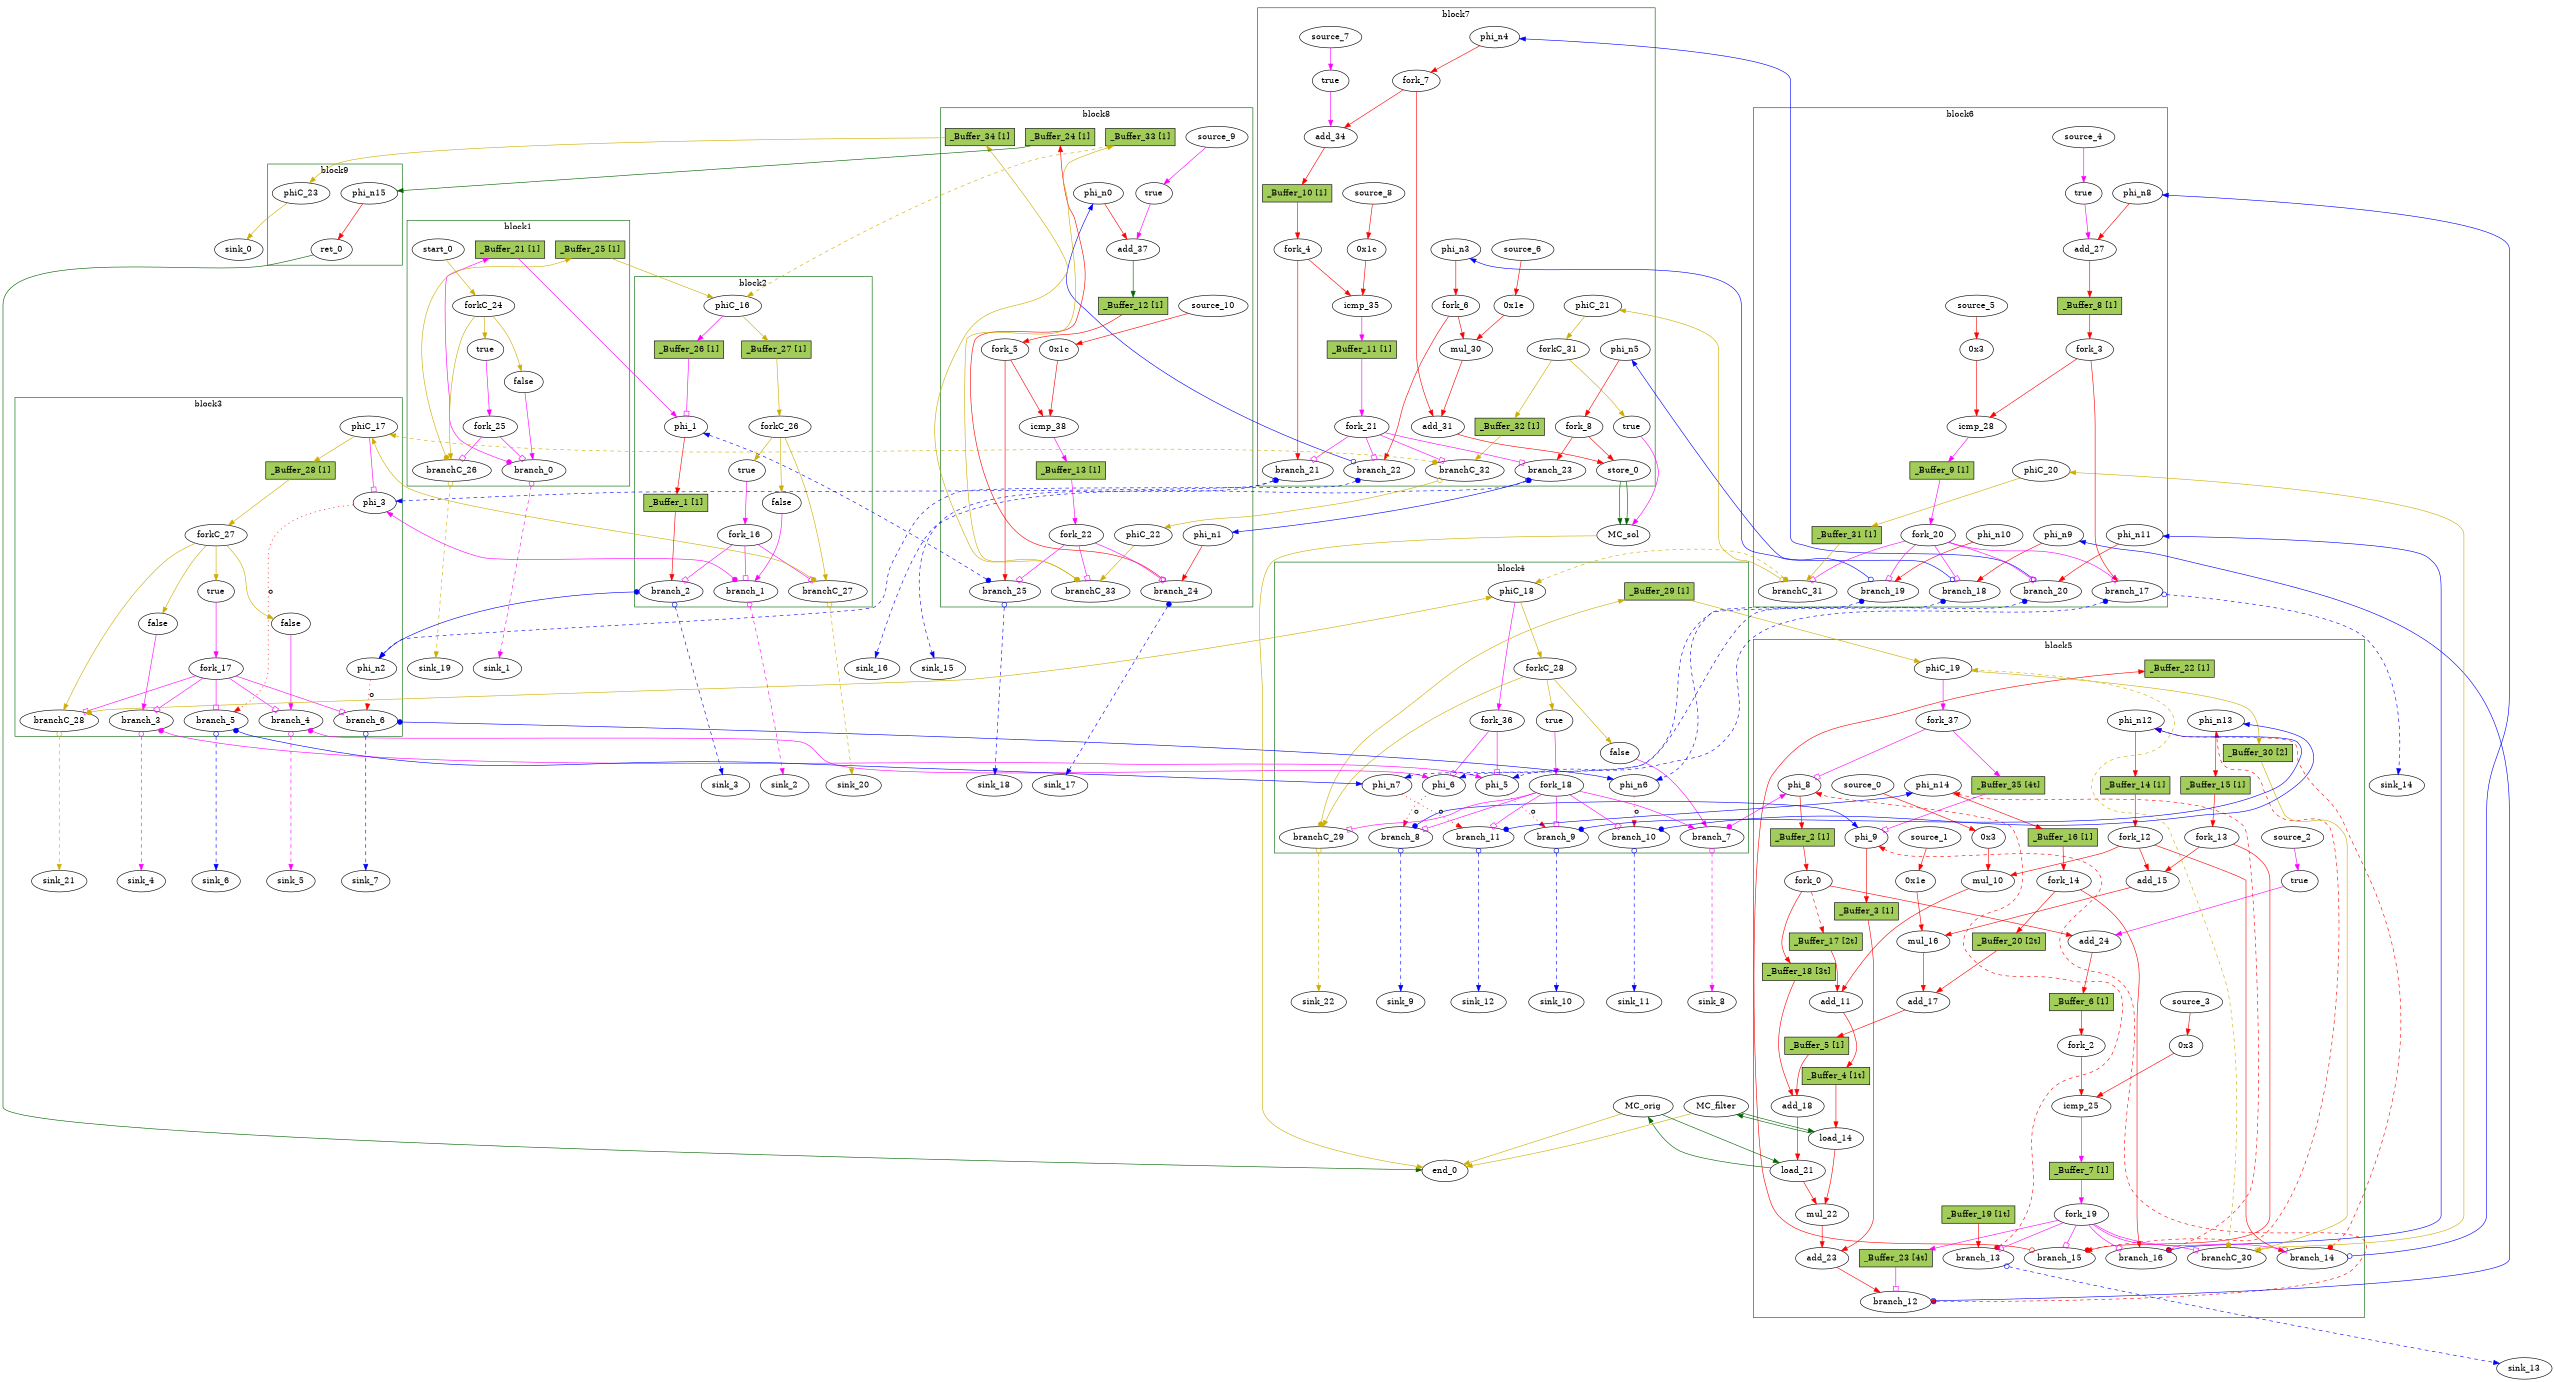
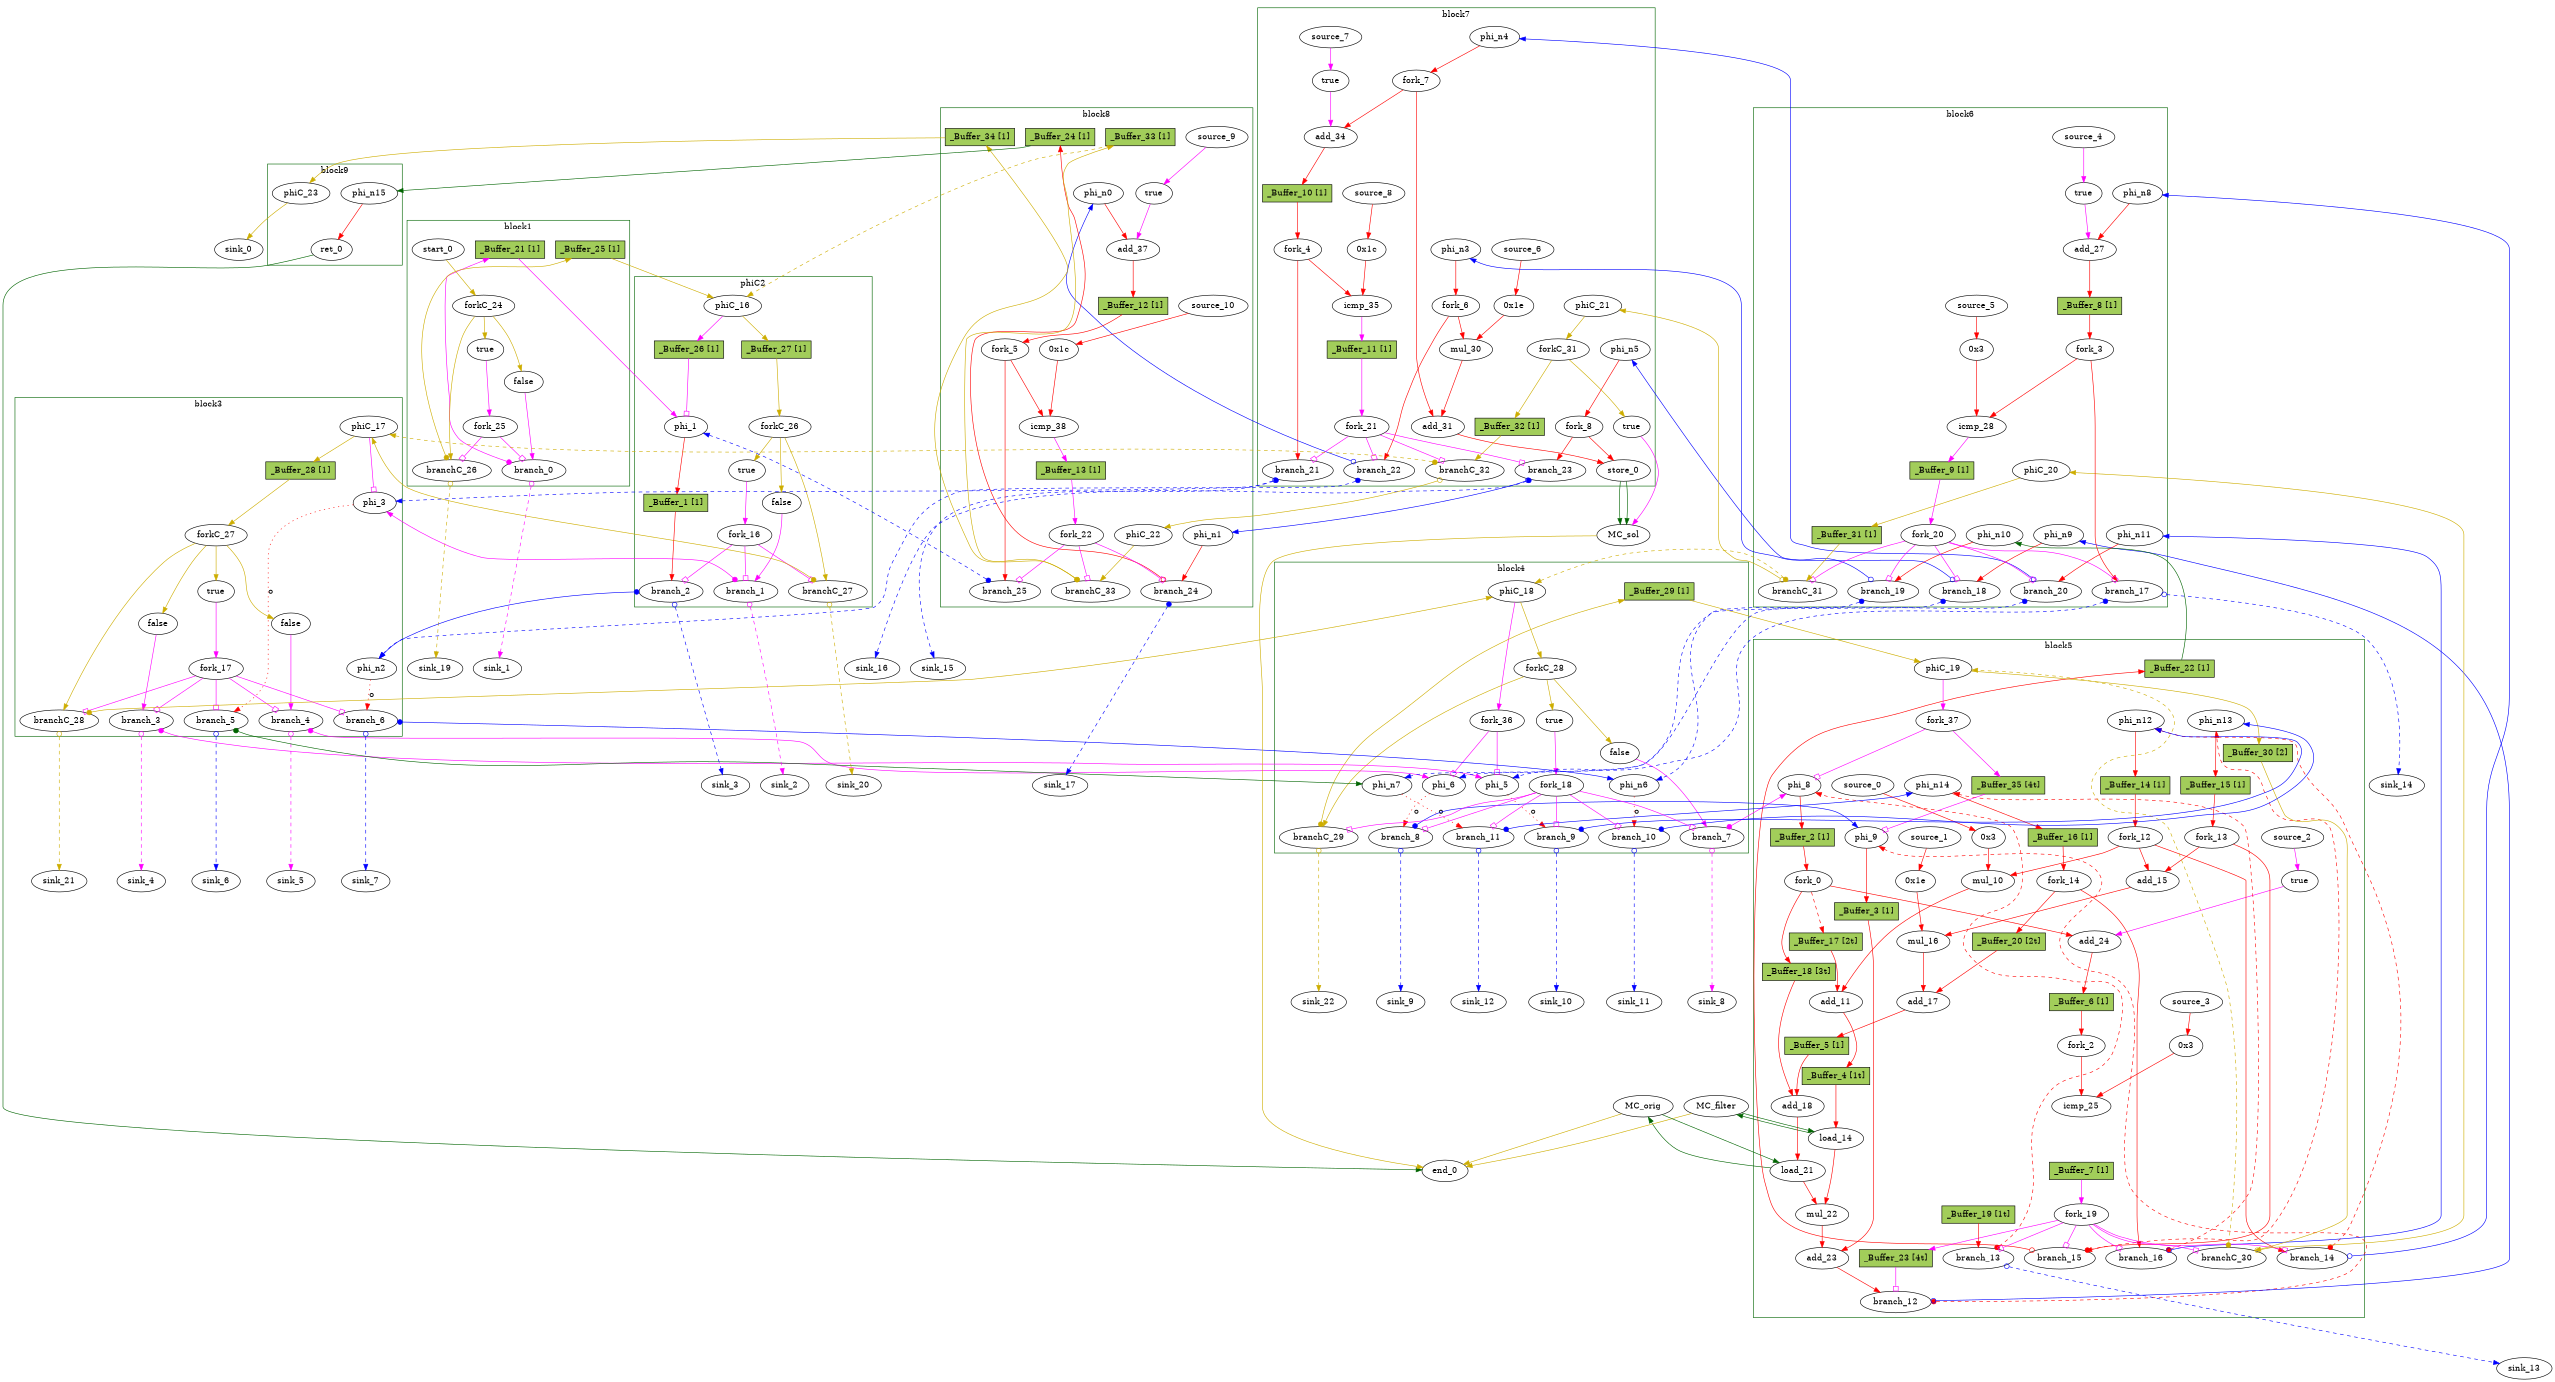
edge "add_37" -> "_Buffer_12 [1]": color darkgreen -> red
cluster "block2": label "block2" -> "phiC2"
edge "_Buffer_22 [1]" -> "phi_n10": added
edge "branch_5" -- "phi_n7": color blue -> darkgreen
node "sink_18": removed
edge "fork_18" -> "branch_7": arrowhead normal -> obox
edge "icmp_25" -> "_Buffer_7 [1]": removed
